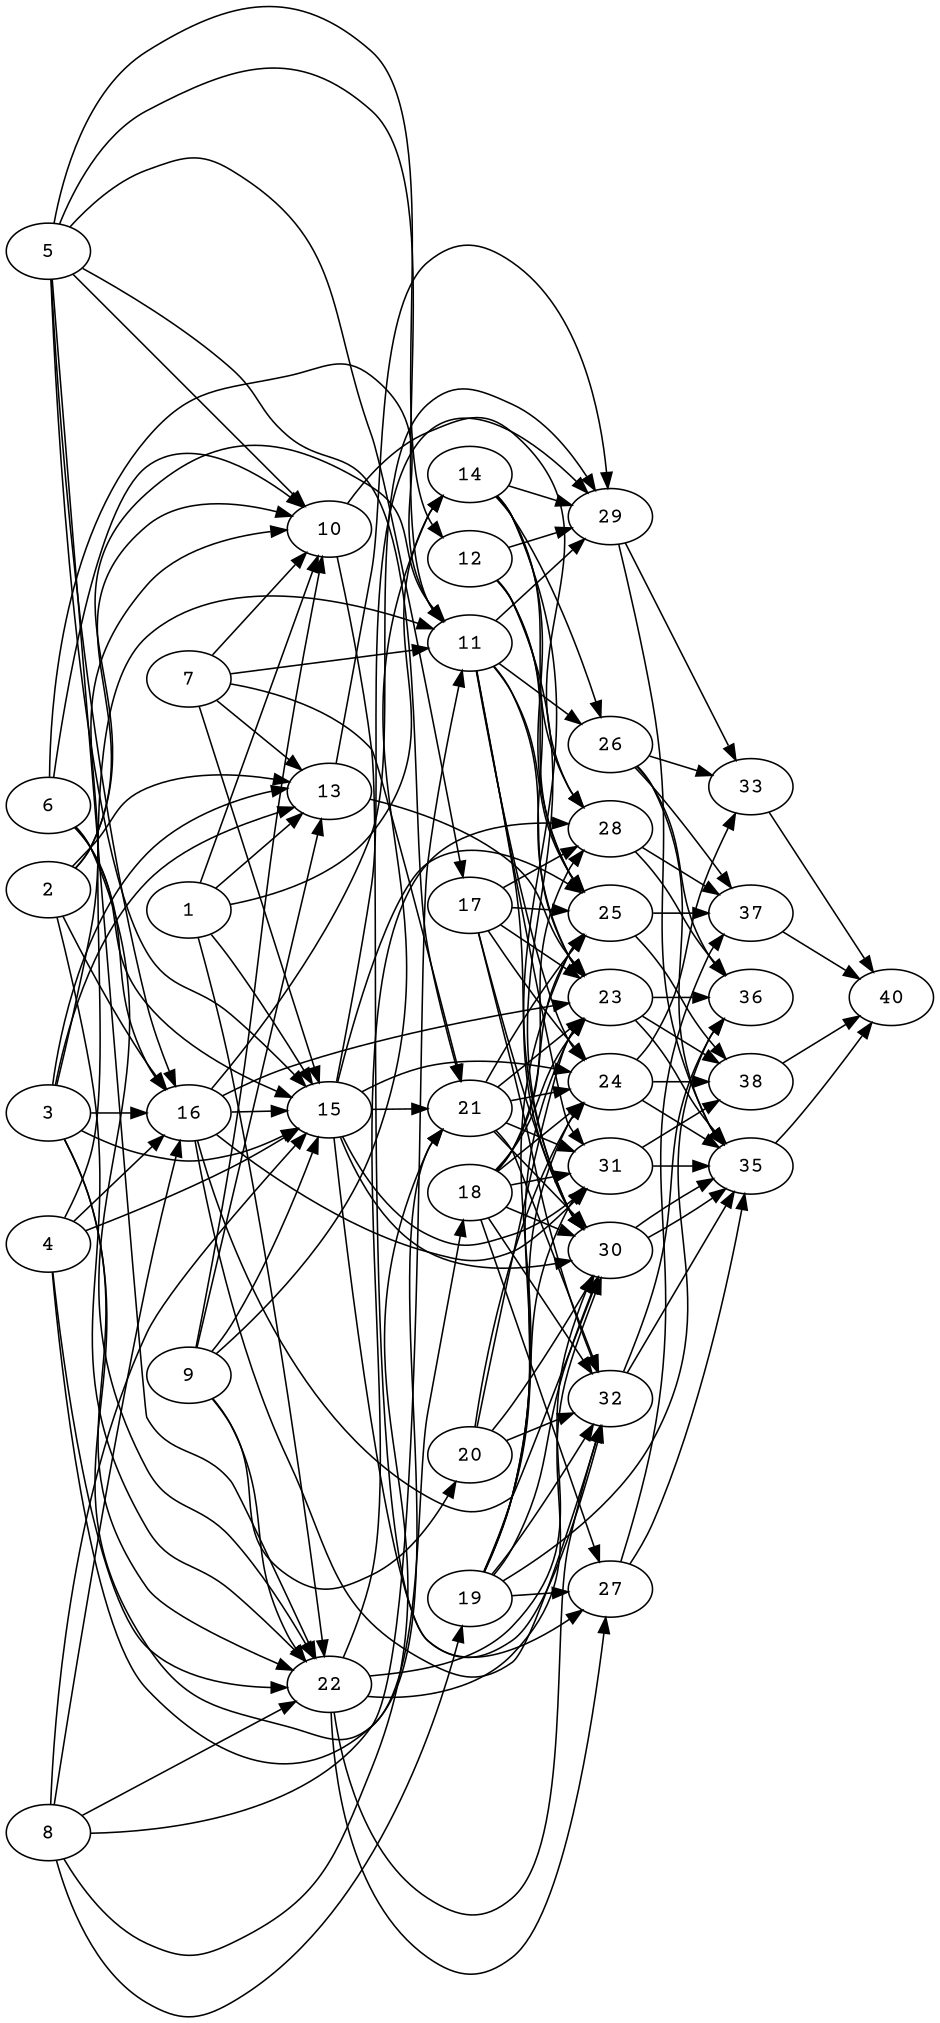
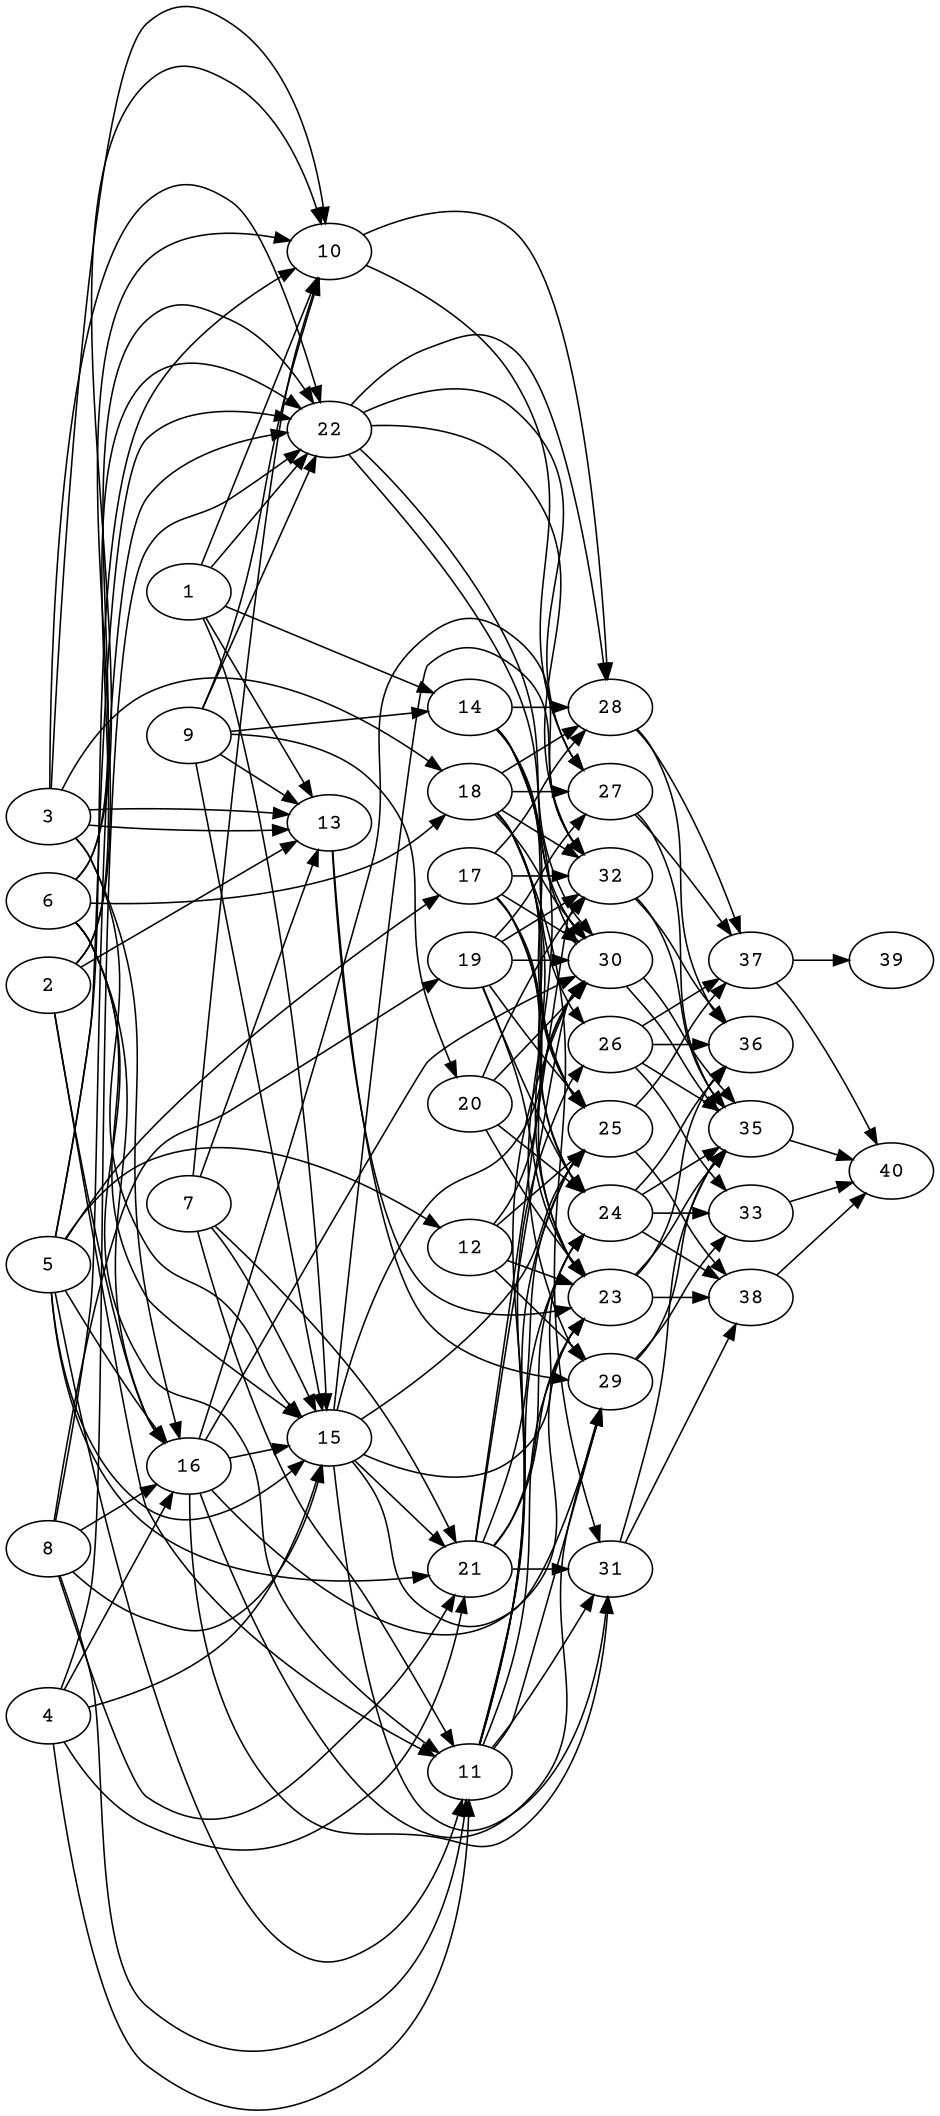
edge "6" -> "18": added
node "39": added
edge "19" -> "36": now "24" -> "36"
edge "19" -> "31": removed
